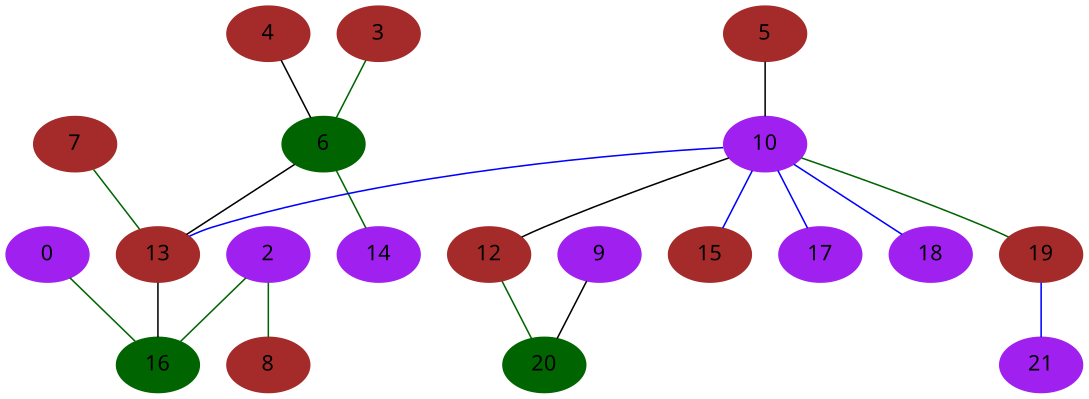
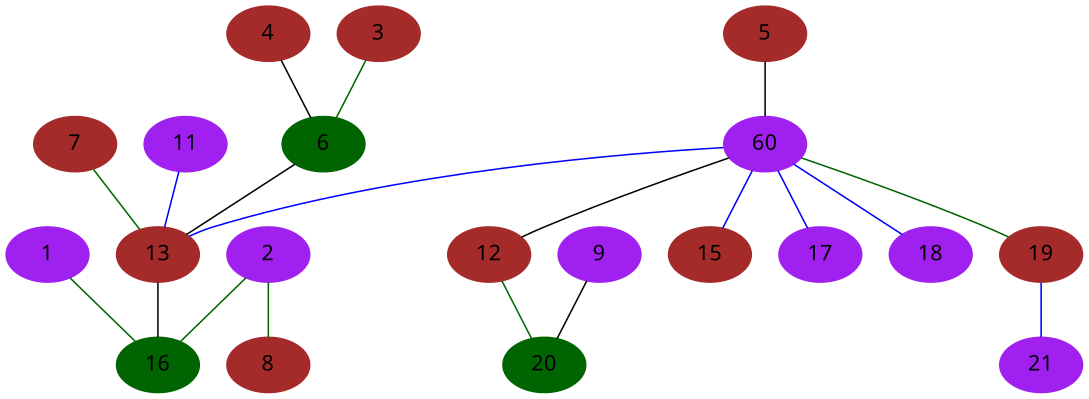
node "11": added
node "10": label "10" -> "60"
node "0": label "0" -> "1"
node "14": removed
